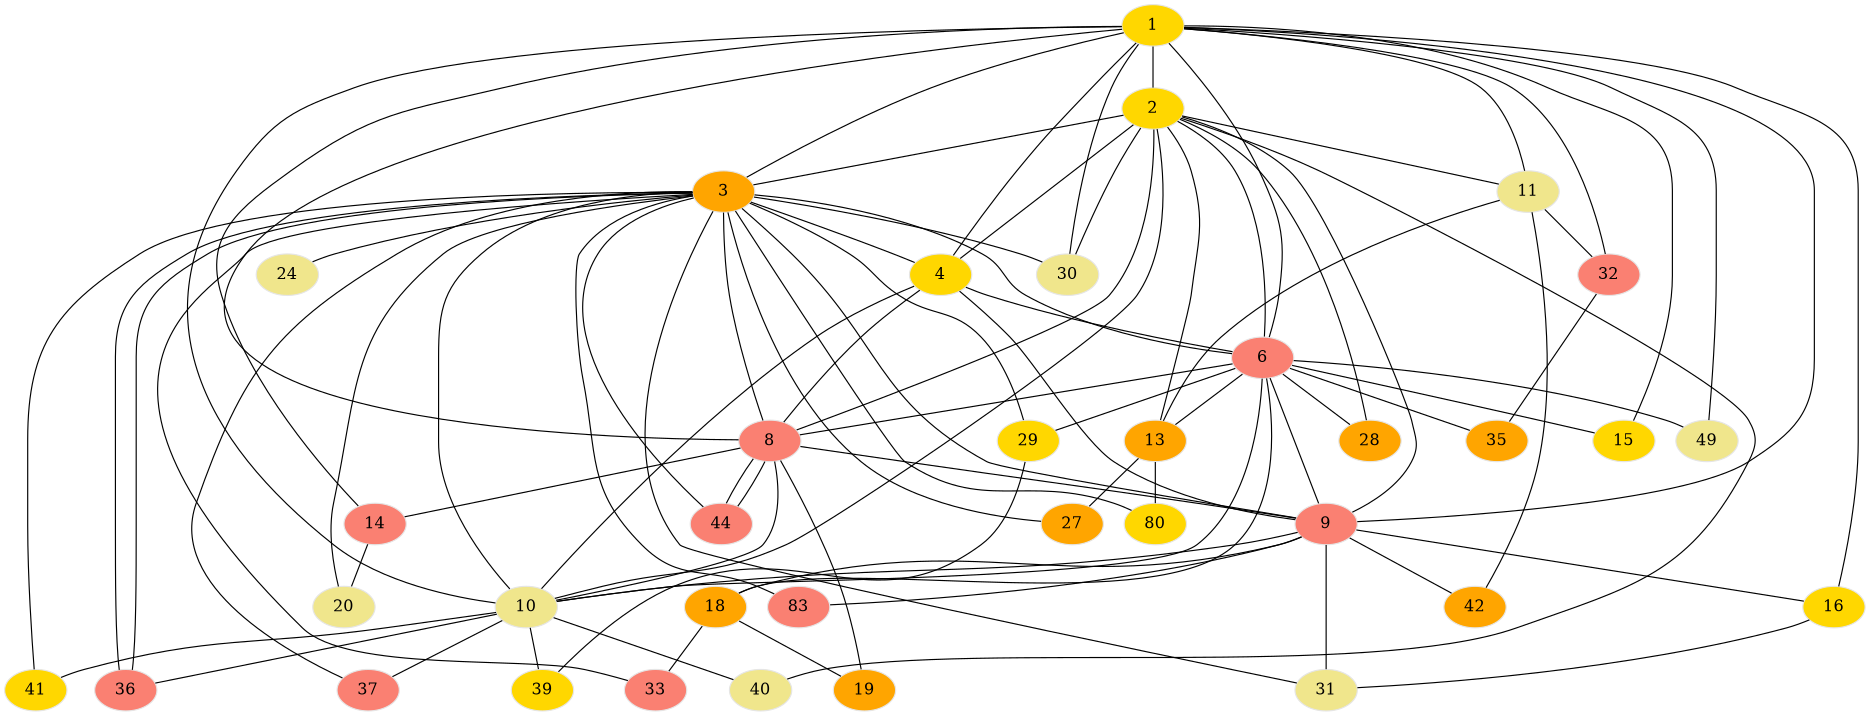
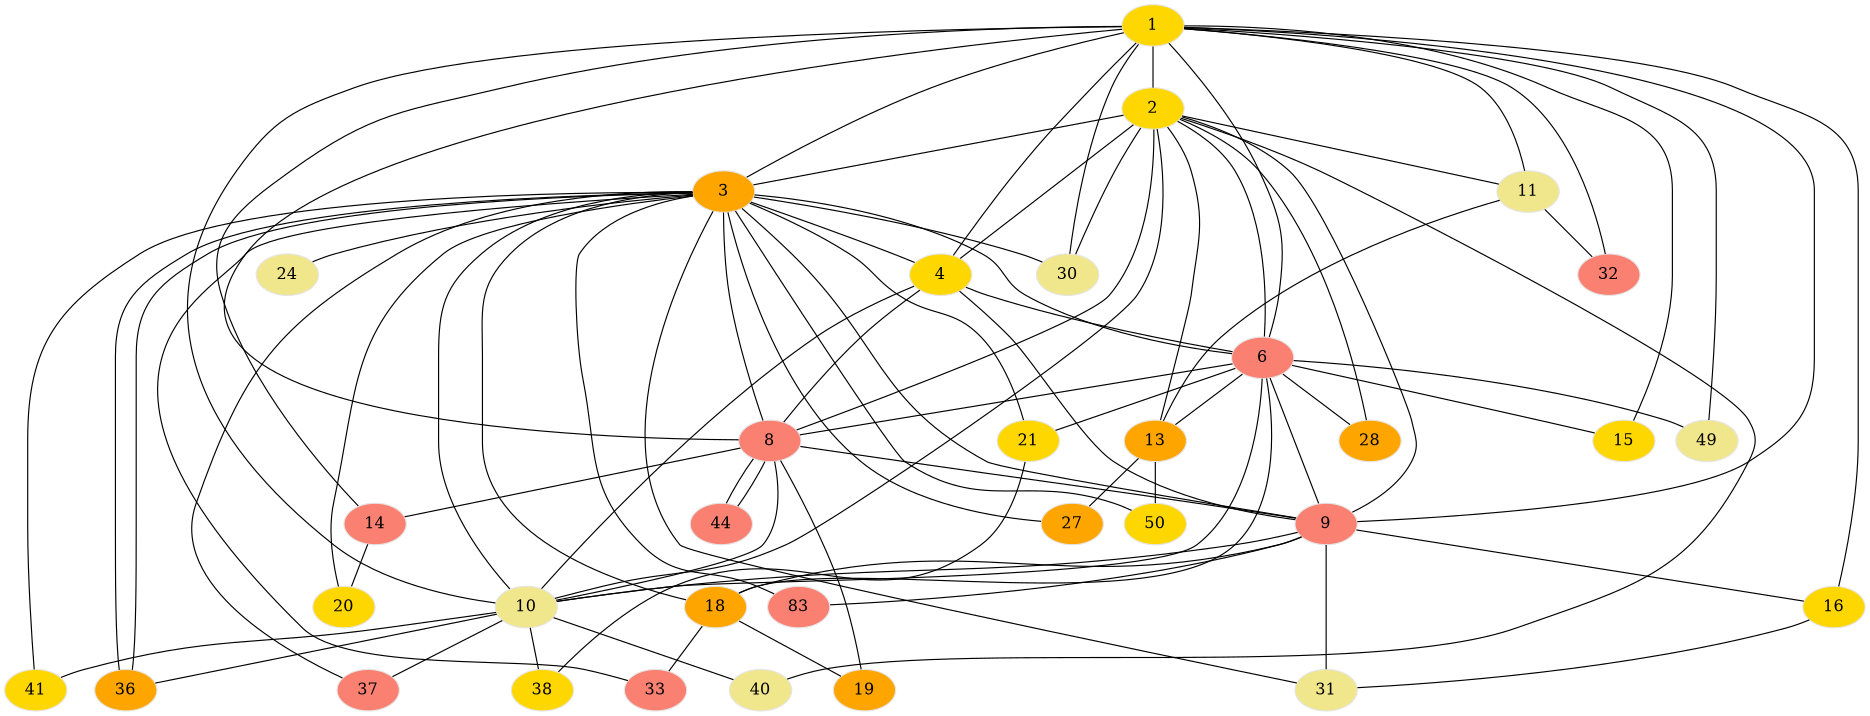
edge "3" -- "44": now "3" -- "18"
node "29": label "29" -> "21"
node "35": removed
node "80": label "80" -> "50"
node "20": fillcolor khaki -> gold
node "42": removed
node "36": fillcolor salmon -> orange
node "39": label "39" -> "38"
